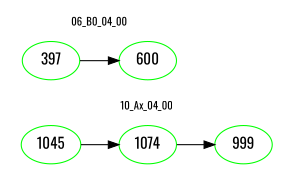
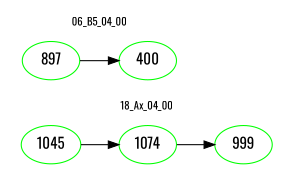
cluster "06_B0_04_00": label "06_B0_04_00" -> "06_B5_04_00"
node "397": label "397" -> "897"
node "600": label "600" -> "400"
cluster "10_Ax_04_00": label "10_Ax_04_00" -> "18_Ax_04_00"
